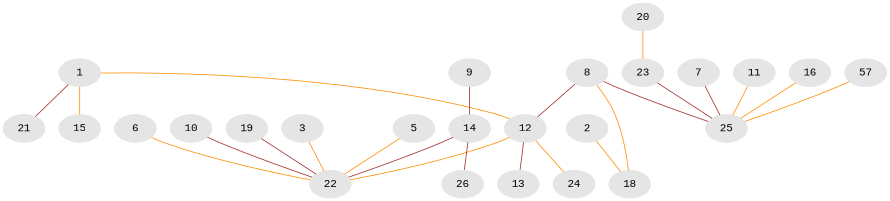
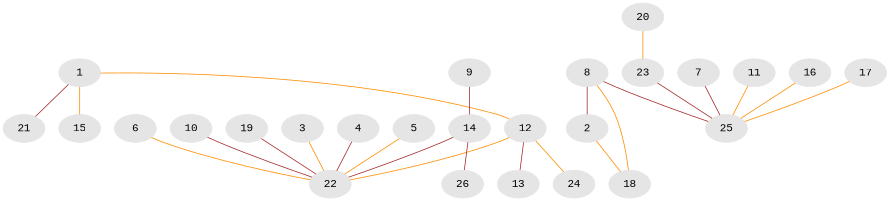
node "57": label "57" -> "17"
edge "8" -- "12": now "8" -- "2"
node "4": added
